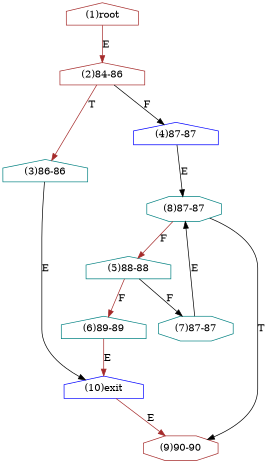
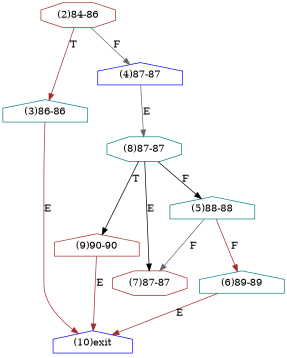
node "(1)root": removed
node "(2)84-86": shape house -> octagon
edge "(2)84-86" -> "(4)87-87": color black -> gray40
edge "(4)87-87" -> "(8)87-87": color black -> gray40
edge "(8)87-87" -> "(5)88-88": color brown -> black
edge "(7)87-87" -> "(8)87-87": reversed
edge "(3)86-86" -> "(10)exit": color black -> brown
edge "(5)88-88" -> "(7)87-87": color black -> gray40
node "(7)87-87": color teal -> brown
edge "(10)exit" -> "(9)90-90": reversed
node "(9)90-90": shape octagon -> house
